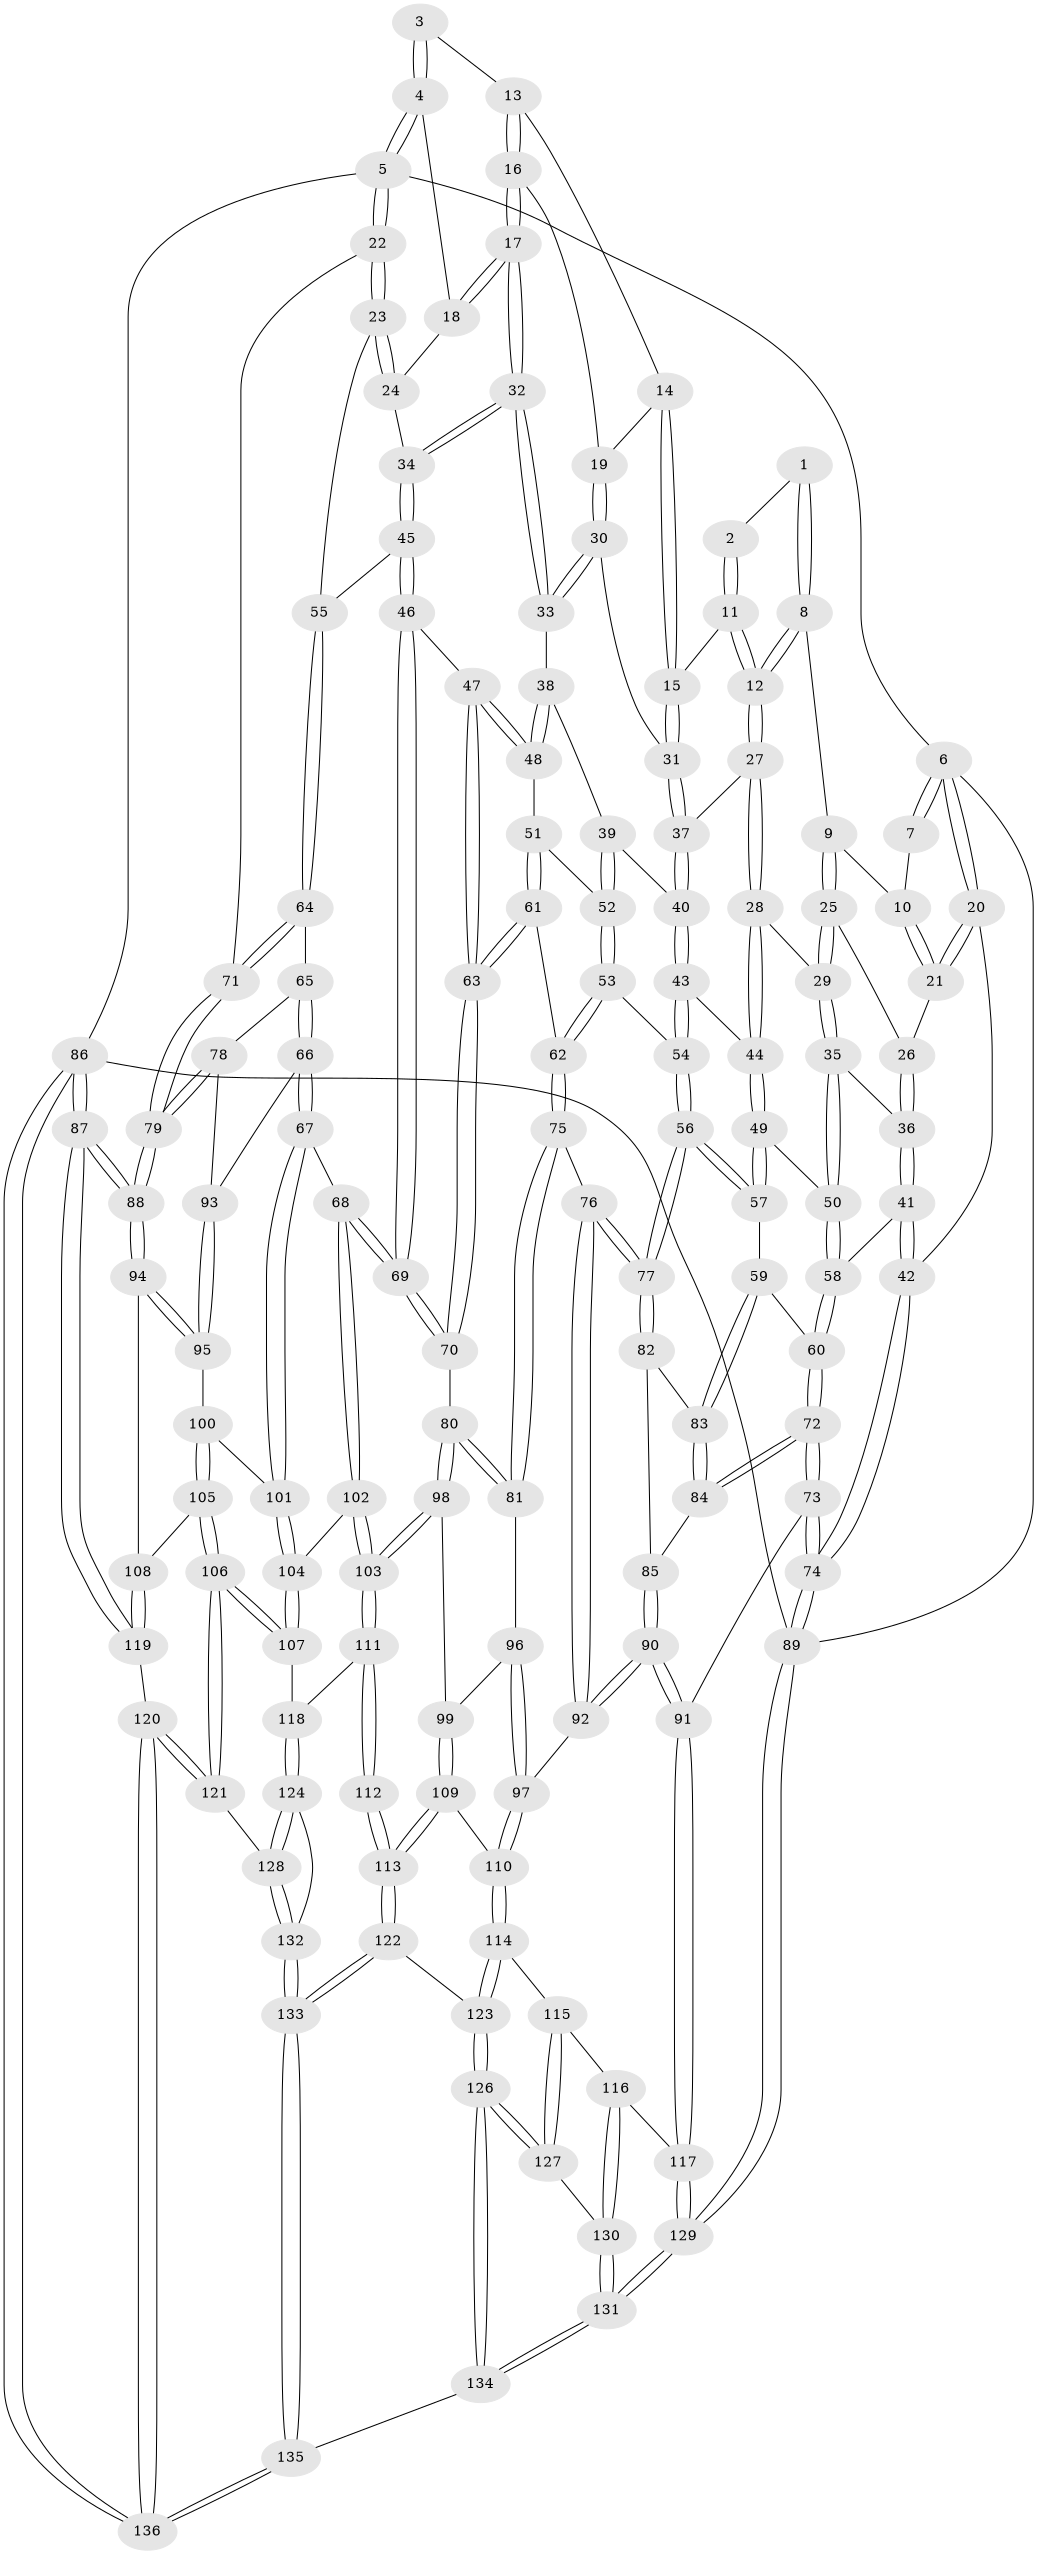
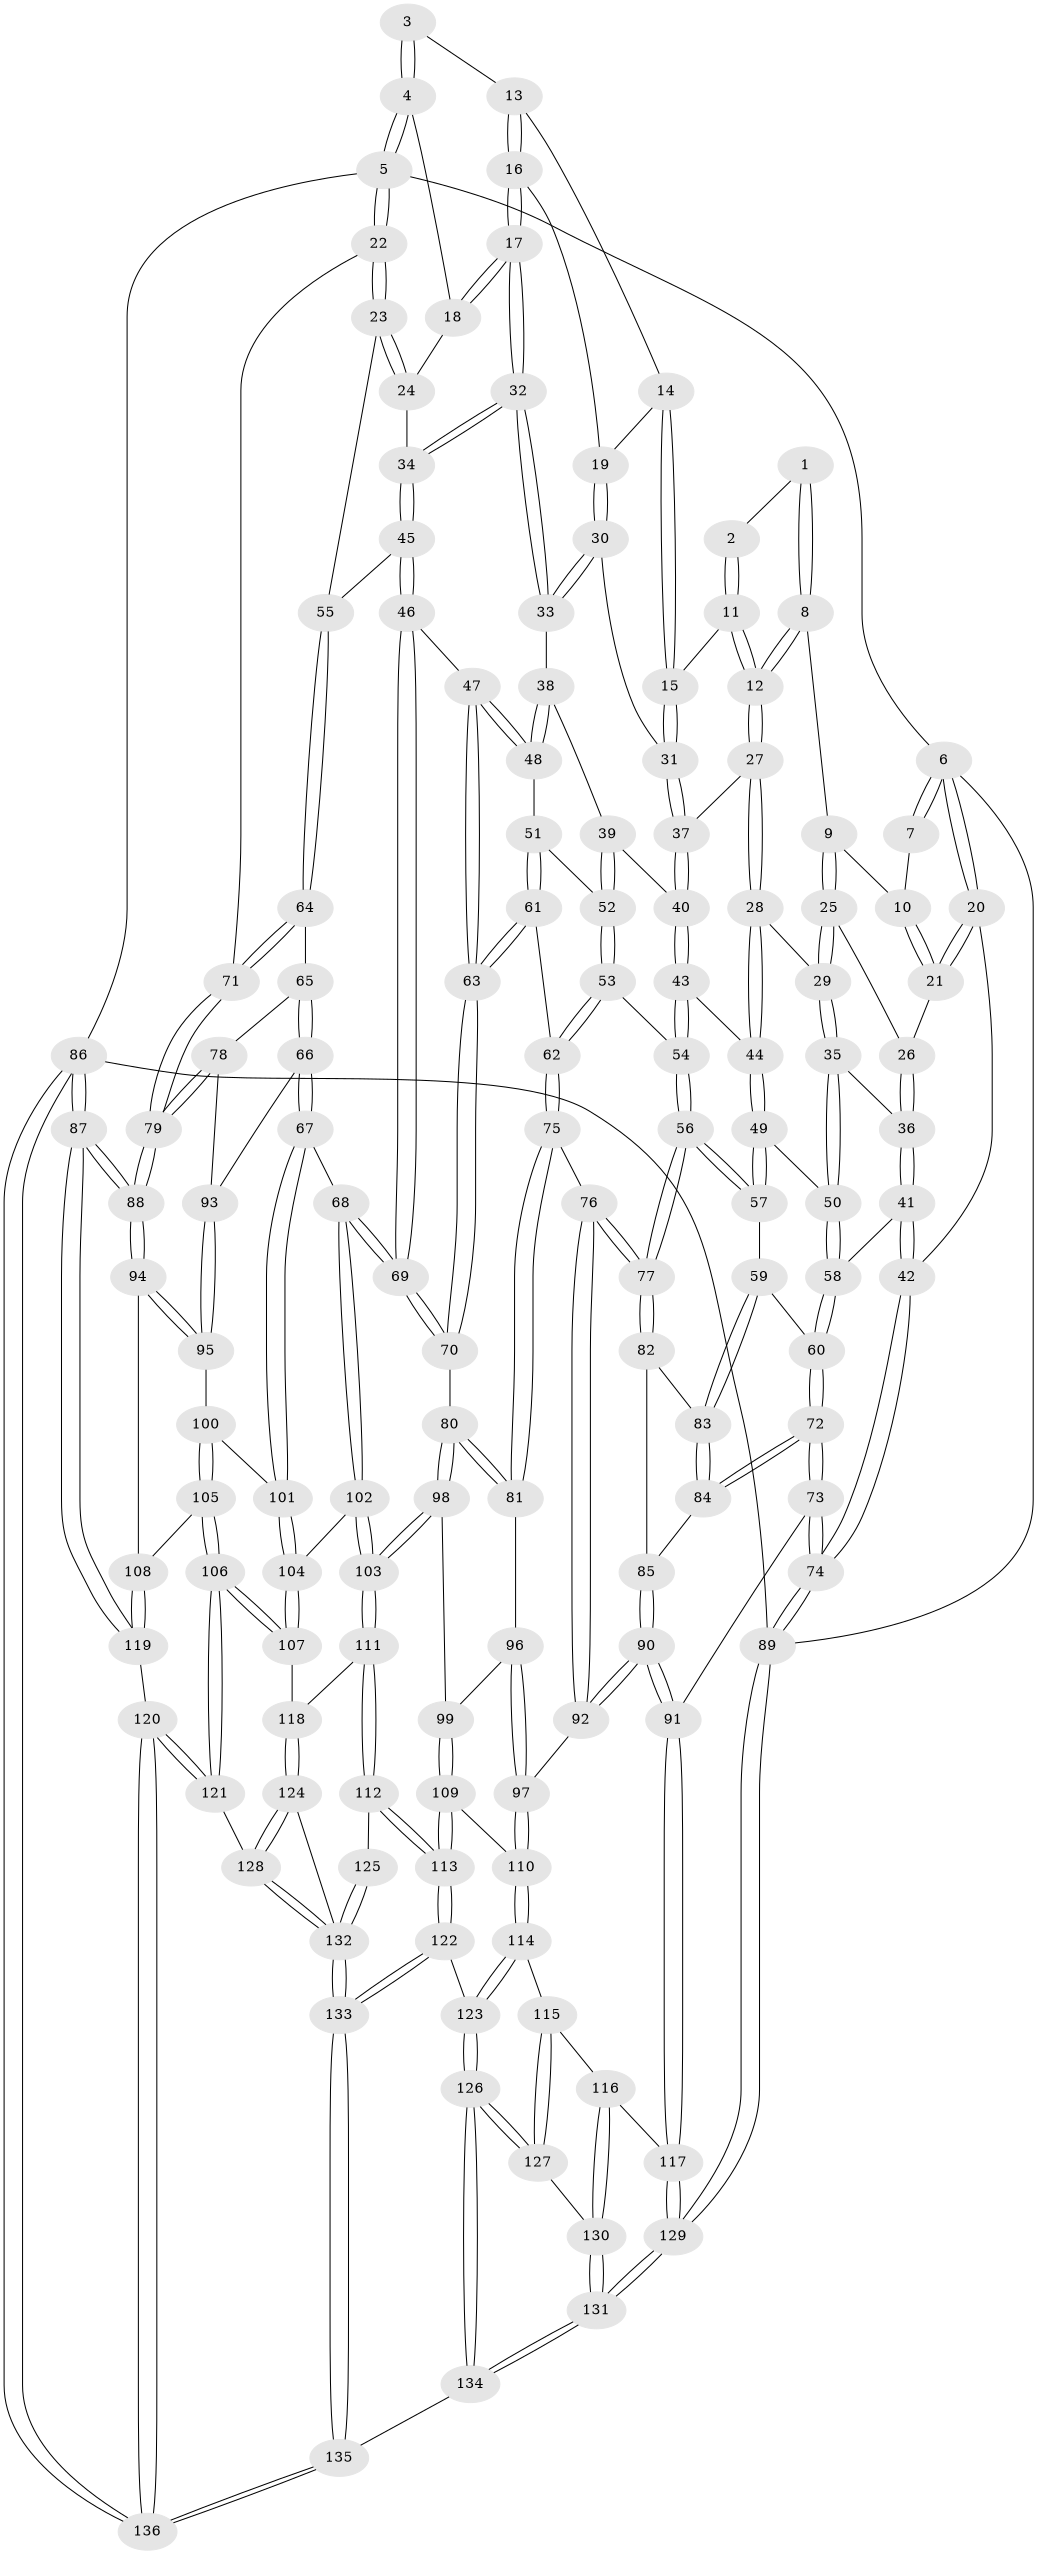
node "125": added
